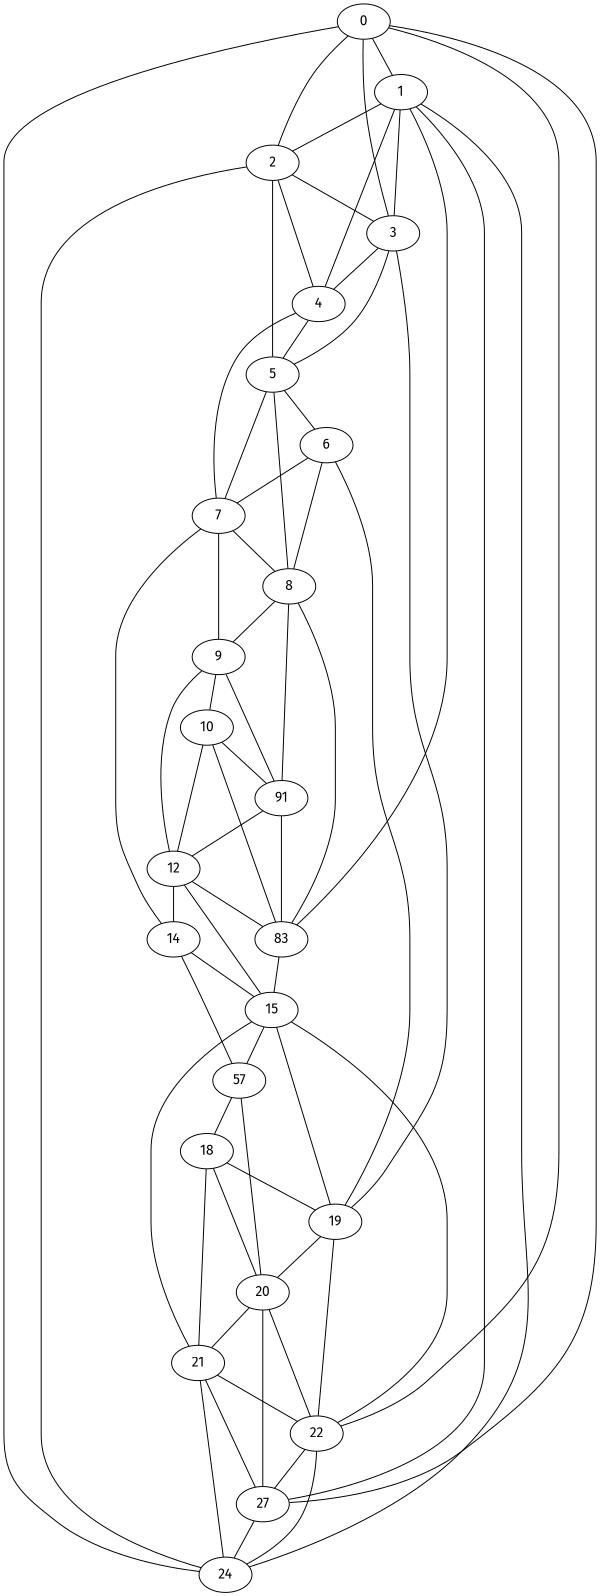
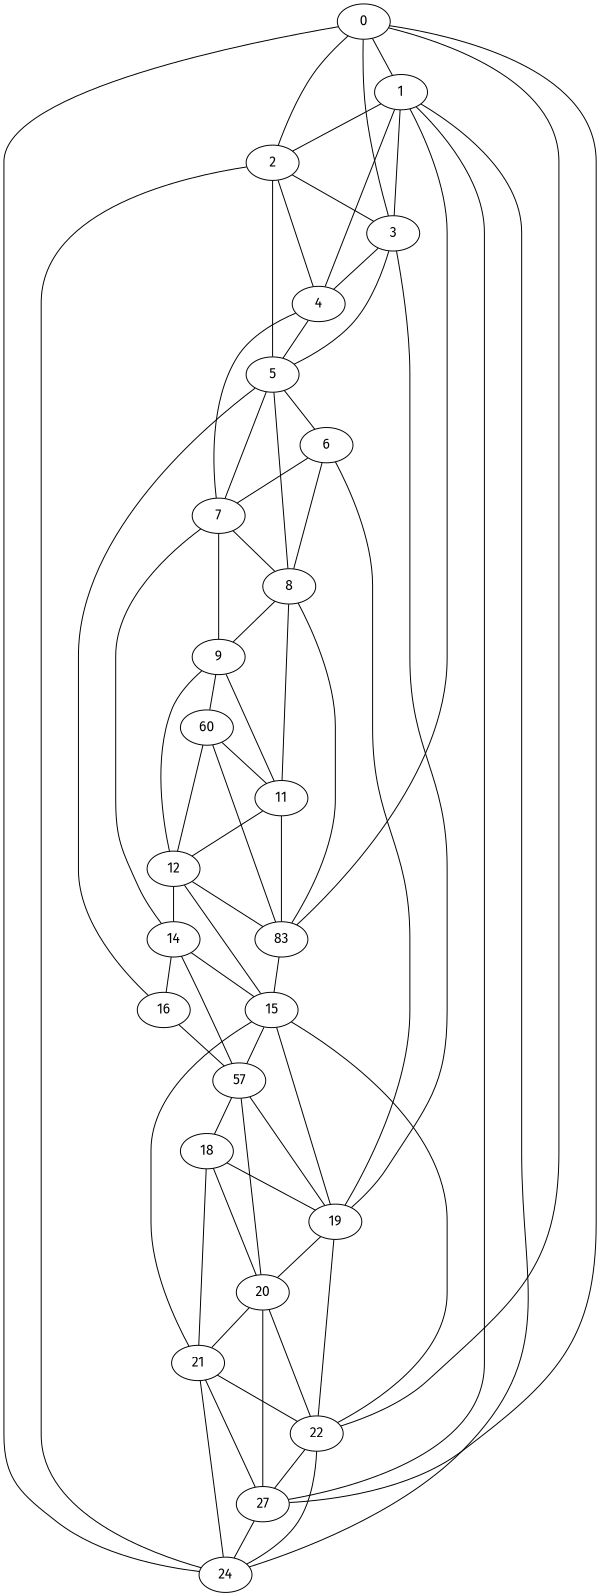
node "10": label "10" -> "60"
node "91": label "91" -> "11"
node "16": added
edge "57" -- "19": added
